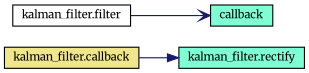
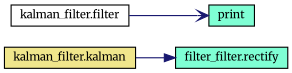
node "callback": label "callback" -> "print"
node "kalman_filter.callback": label "kalman_filter.callback" -> "kalman_filter.kalman"
node "kalman_filter.rectify": label "kalman_filter.rectify" -> "filter_filter.rectify"
